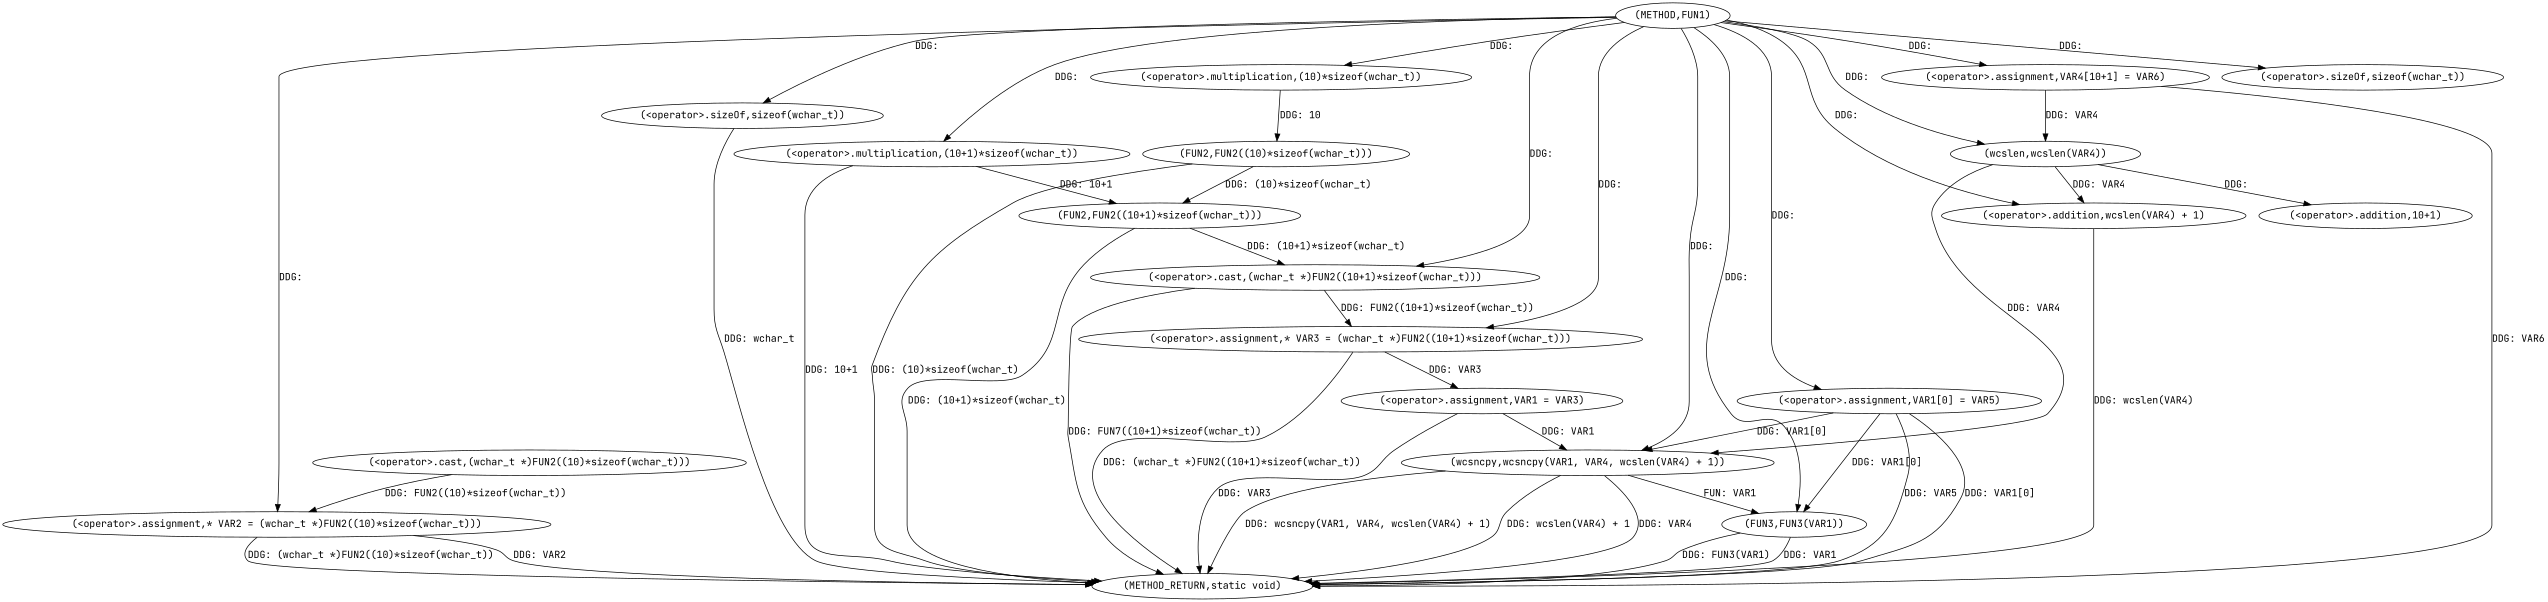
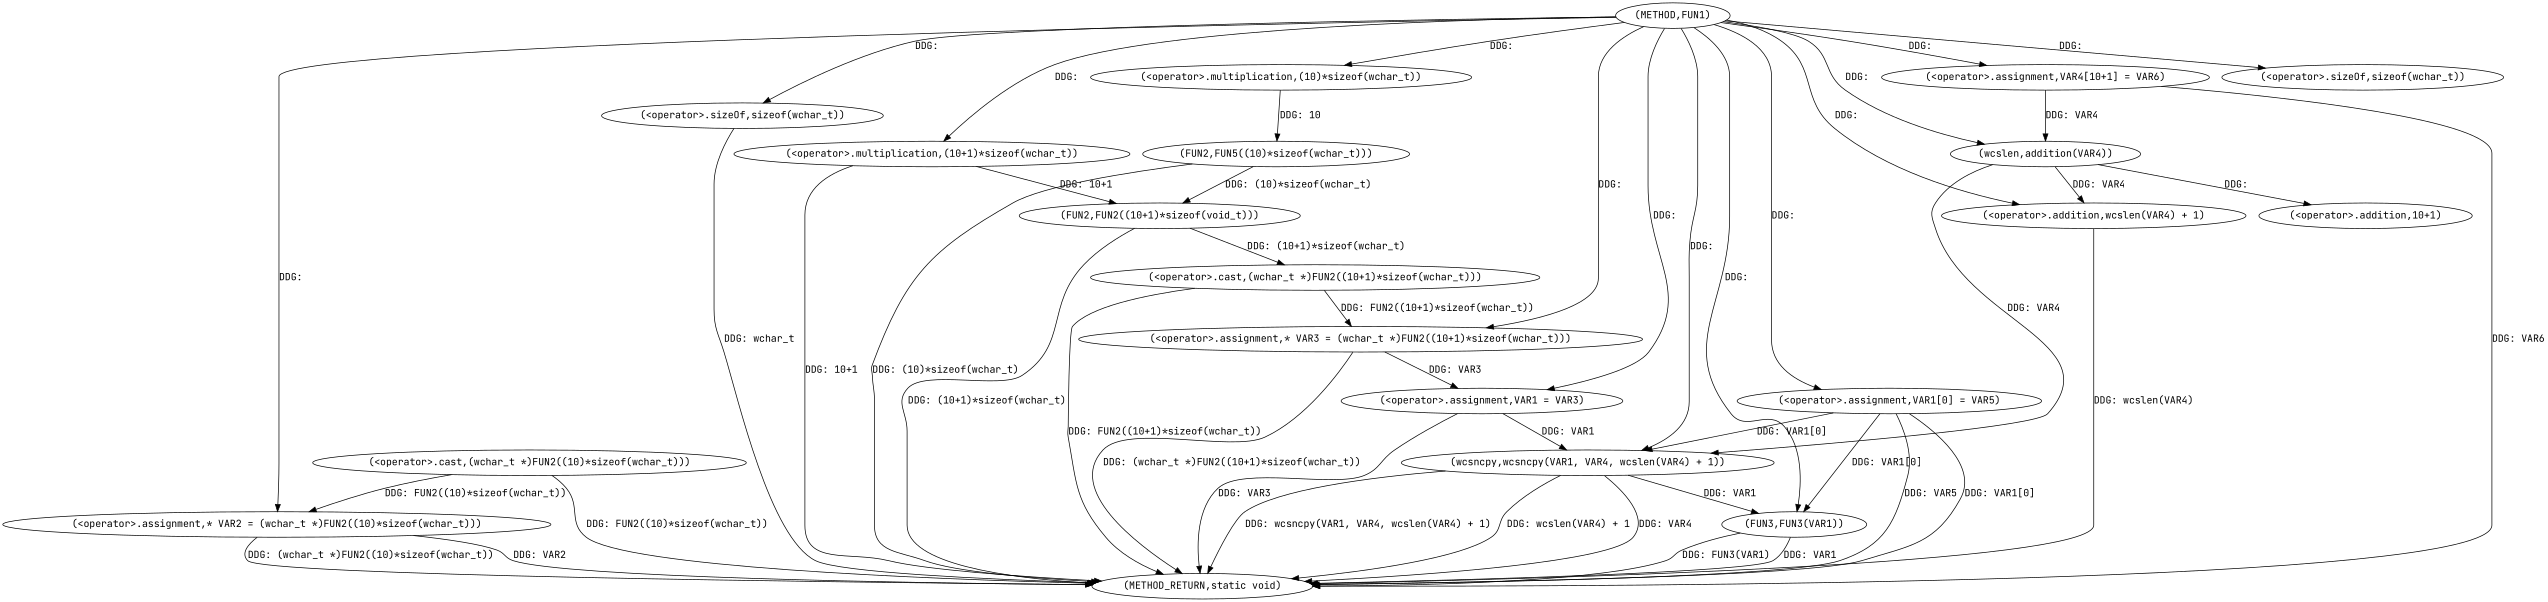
edge "(METHOD,FUN1)" -> "(<operator>.cast,(wchar_t *)FUN2((10+1)*sizeof(wchar_t)))": now "(METHOD,FUN1)" -> "(<operator>.assignment,VAR1 = VAR3)"
node "(FUN2,FUN2((10)*sizeof(wchar_t)))": label "(FUN2,FUN2((10)*sizeof(wchar_t)))" -> "(FUN2,FUN5((10)*sizeof(wchar_t)))"
node "(wcslen,wcslen(VAR4))": label "(wcslen,wcslen(VAR4))" -> "(wcslen,addition(VAR4))"
node "(FUN2,FUN2((10+1)*sizeof(wchar_t)))": label "(FUN2,FUN2((10+1)*sizeof(wchar_t)))" -> "(FUN2,FUN2((10+1)*sizeof(void_t)))"
edge "(<operator>.cast,(wchar_t *)FUN2((10+1)*sizeof(wchar_t)))" -> "(METHOD_RETURN,static void)": label "DDG: FUN7((10+1)*sizeof(wchar_t))" -> "DDG: FUN2((10+1)*sizeof(wchar_t))"
edge "(wcsncpy,wcsncpy(VAR1, VAR4, wcslen(VAR4) + 1))" -> "(FUN3,FUN3(VAR1))": label "FUN: VAR1" -> "DDG: VAR1"
edge "(<operator>.cast,(wchar_t *)FUN2((10)*sizeof(wchar_t)))" -> "(METHOD_RETURN,static void)": added, label "DDG: FUN2((10)*sizeof(wchar_t))"
